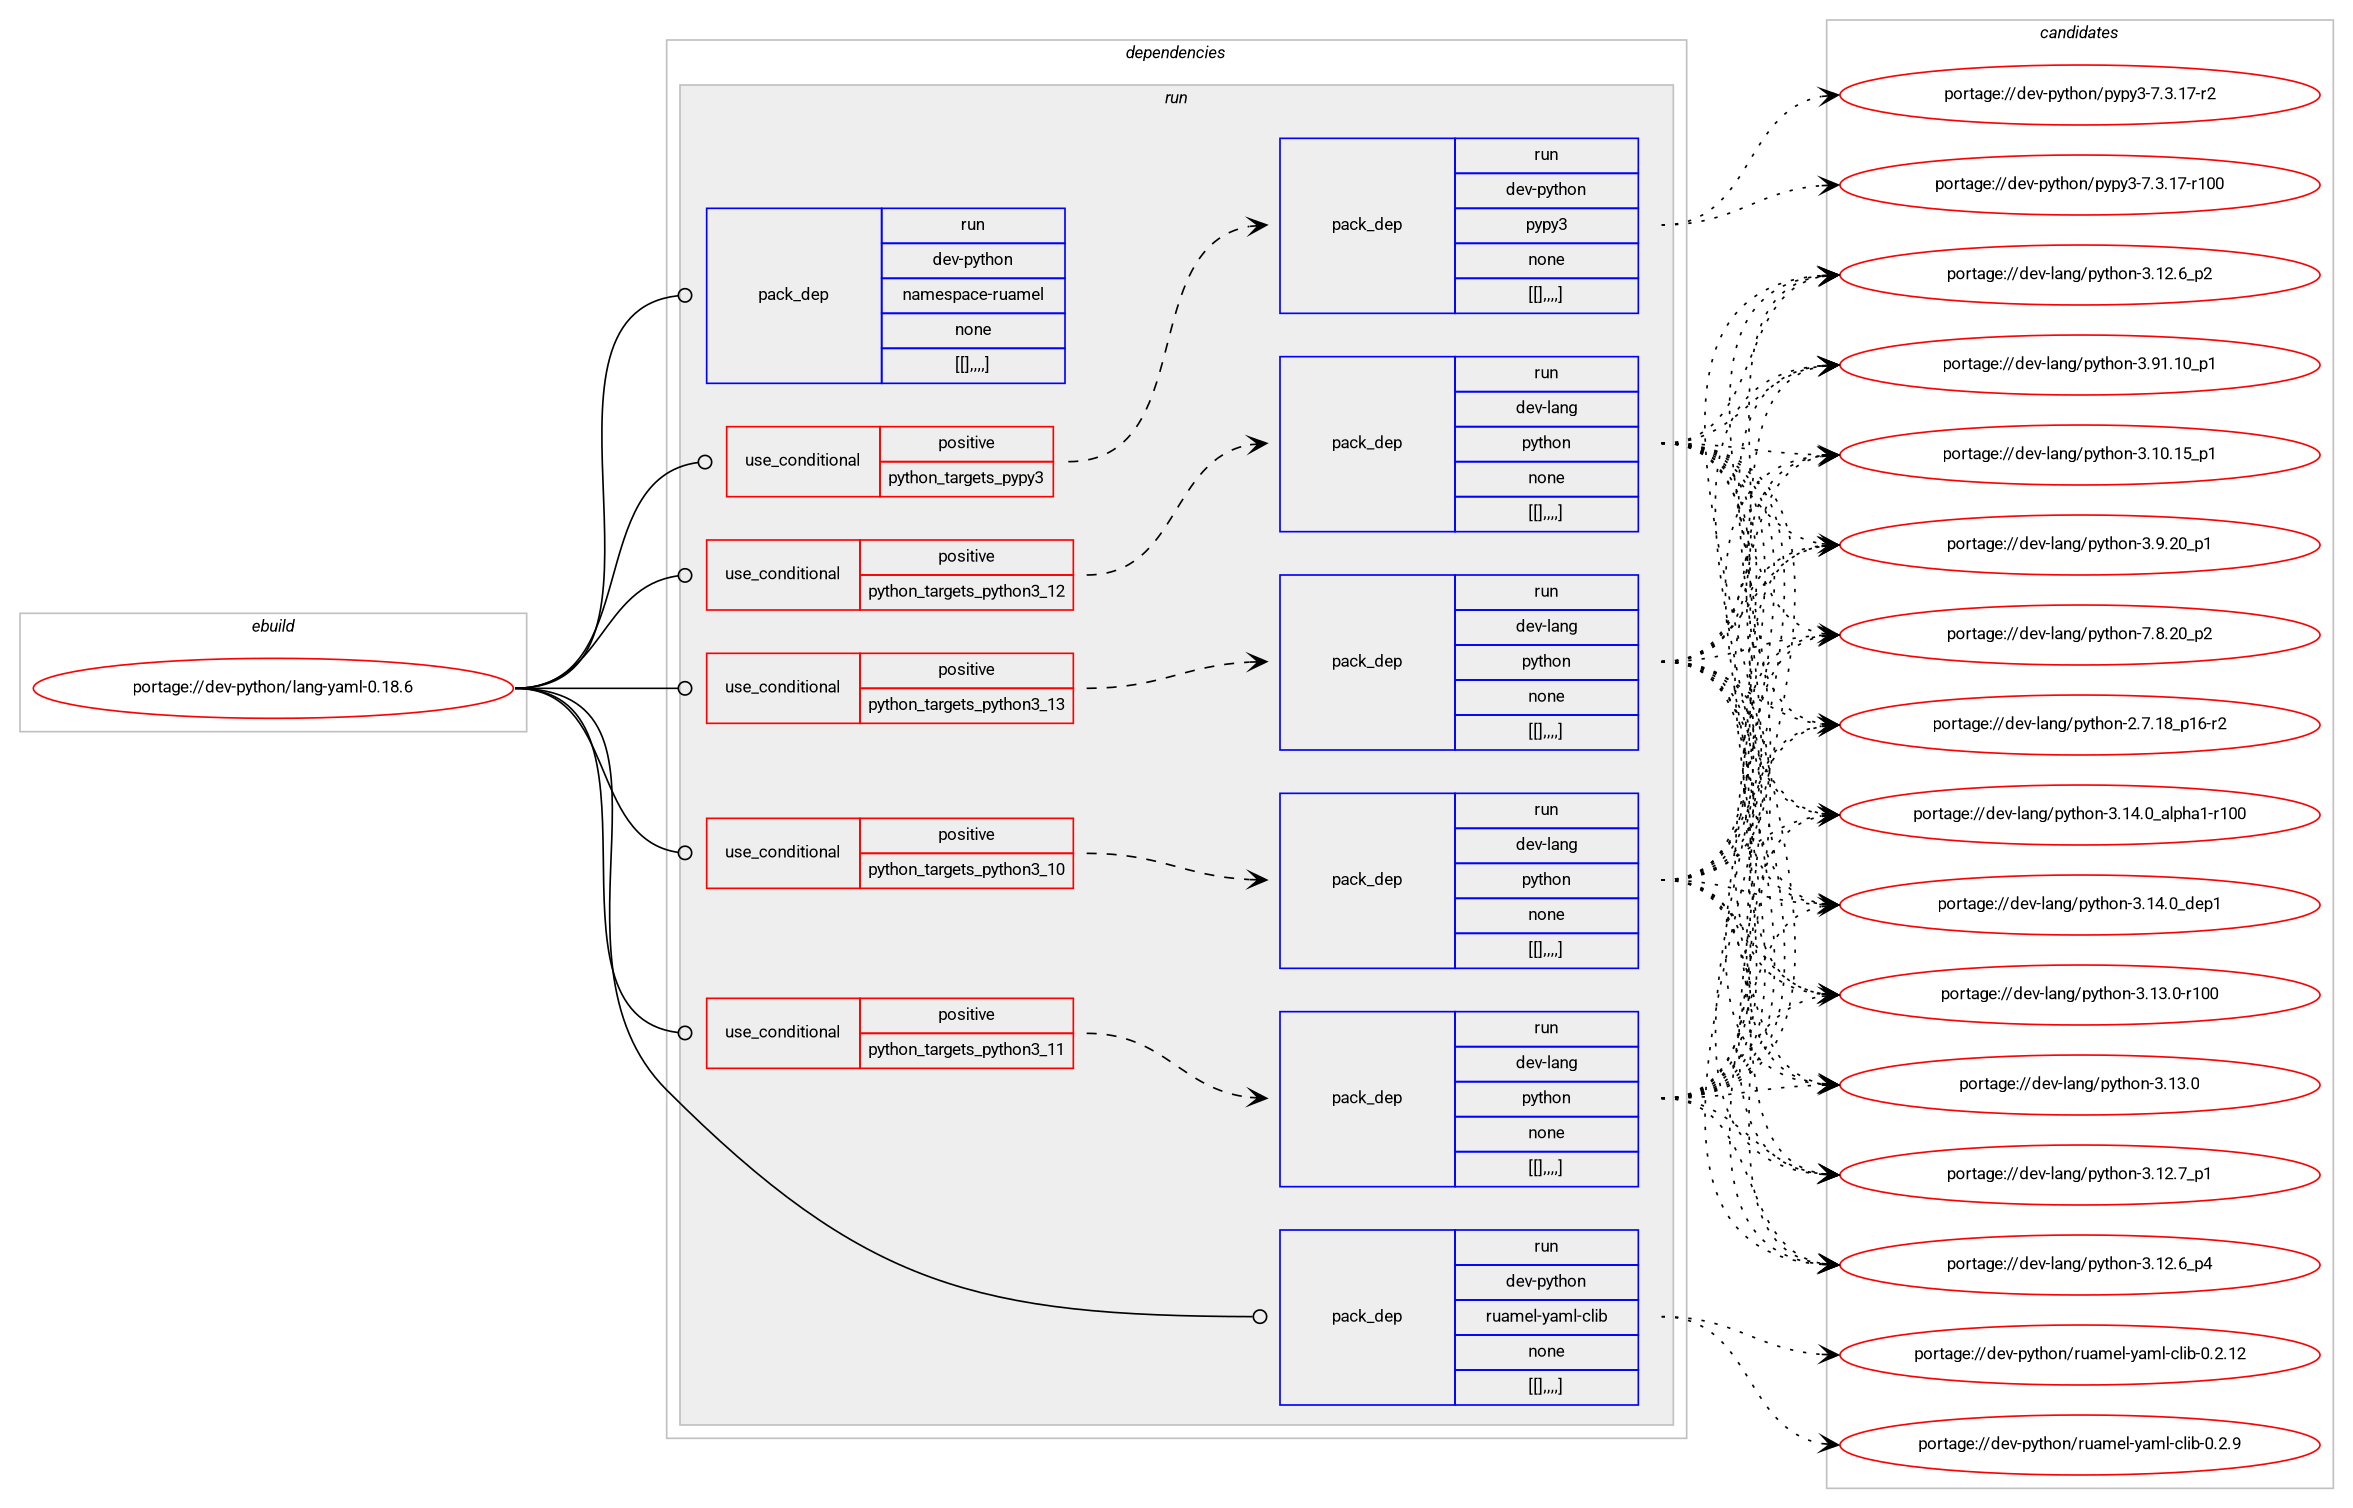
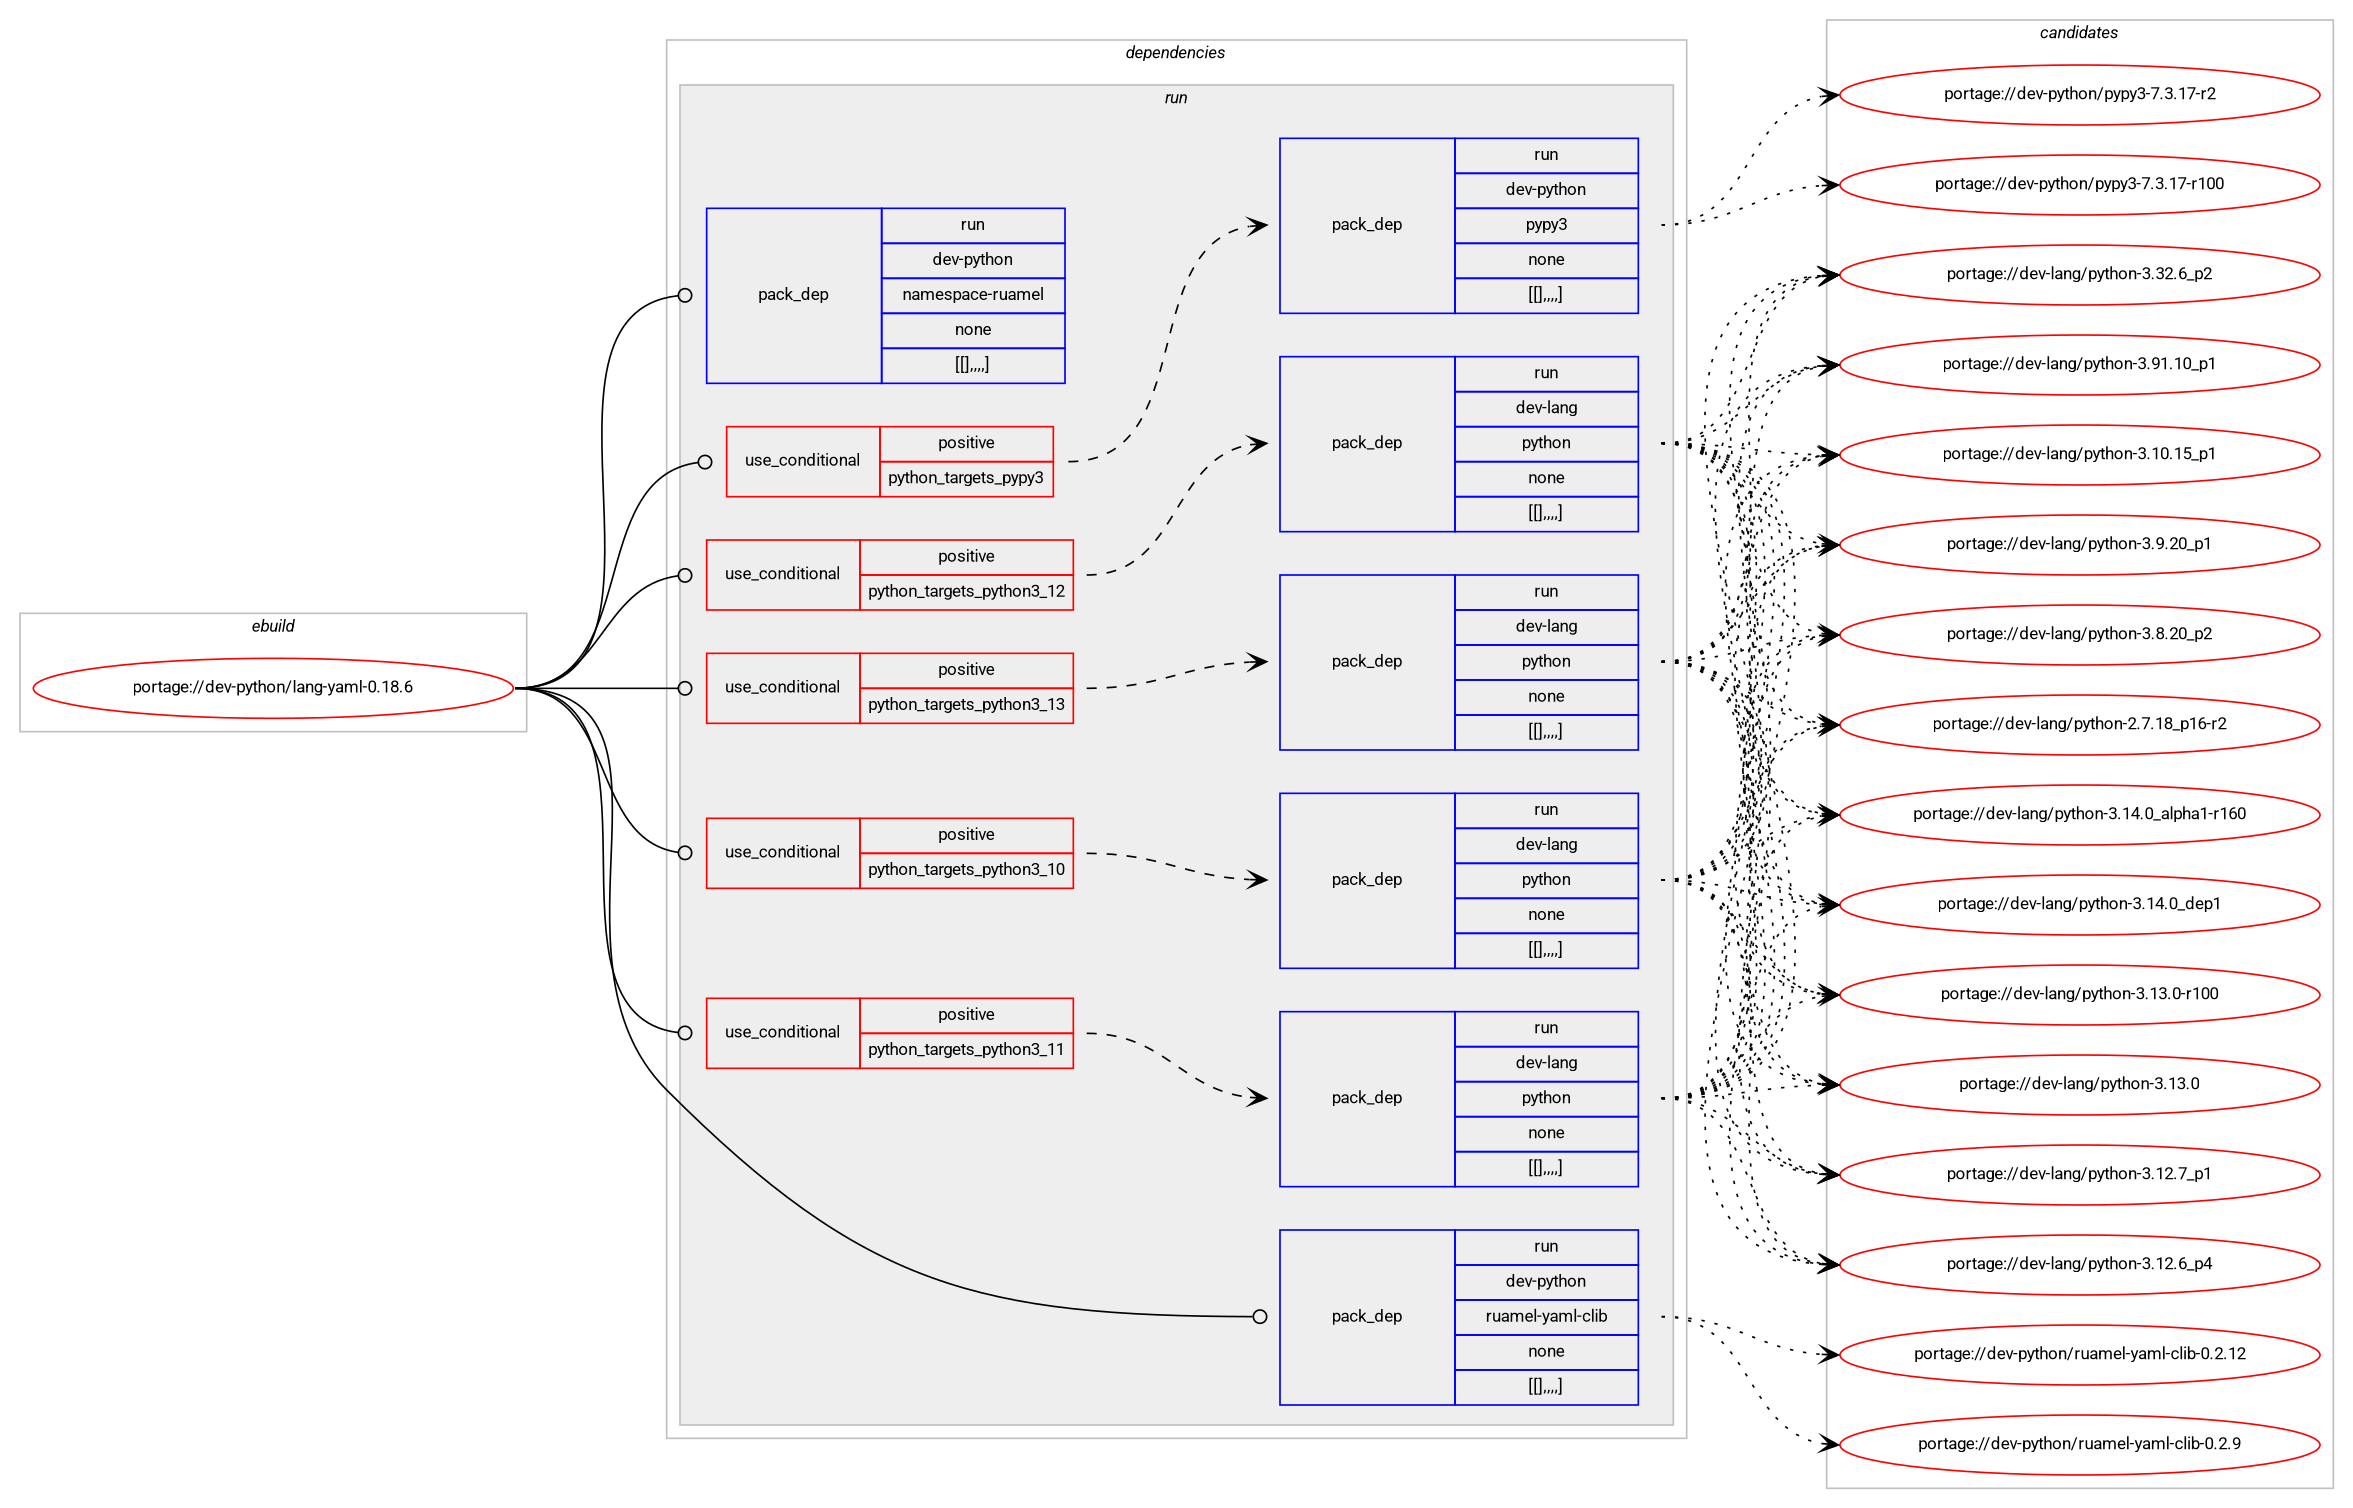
node "portage://dev-lang/python-3.12.6_p2": label "portage://dev-lang/python-3.12.6_p2" -> "portage://dev-lang/python-3.32.6_p2"
node "portage://dev-lang/python-7.8.20_p2": label "portage://dev-lang/python-7.8.20_p2" -> "portage://dev-lang/python-3.8.20_p2"
node "portage://dev-lang/python-3.14.0_alpha1-r100": label "portage://dev-lang/python-3.14.0_alpha1-r100" -> "portage://dev-lang/python-3.14.0_alpha1-r160"
